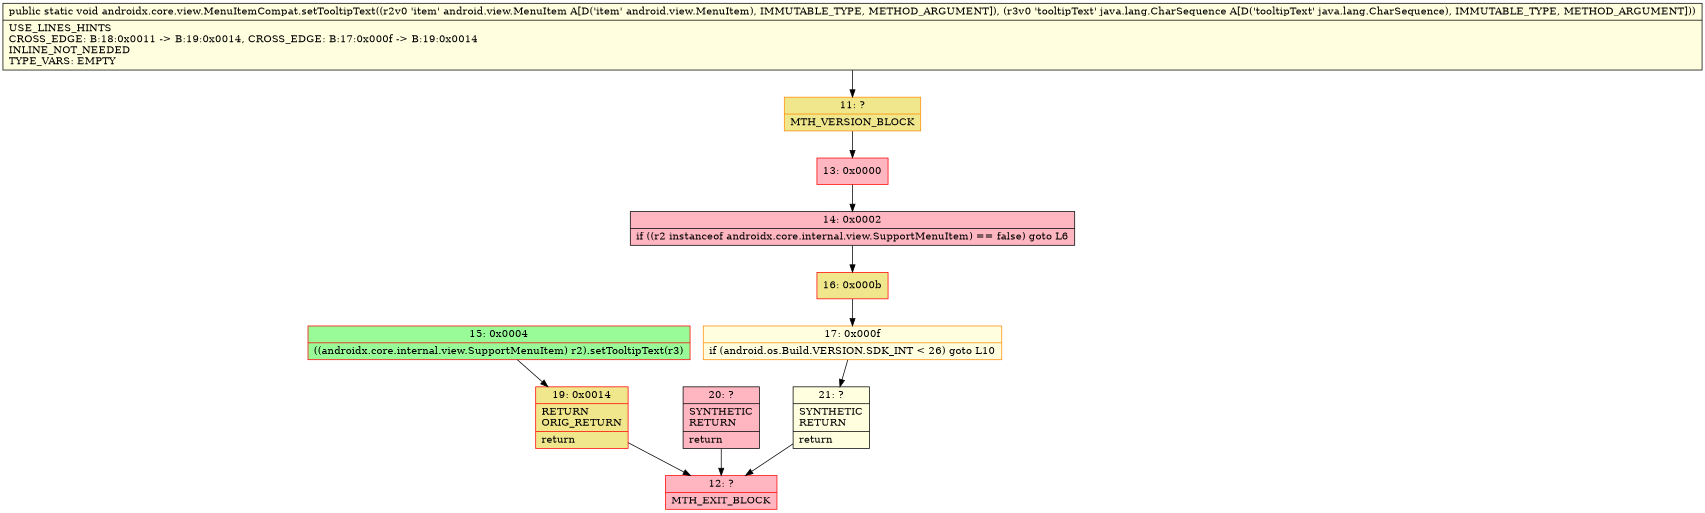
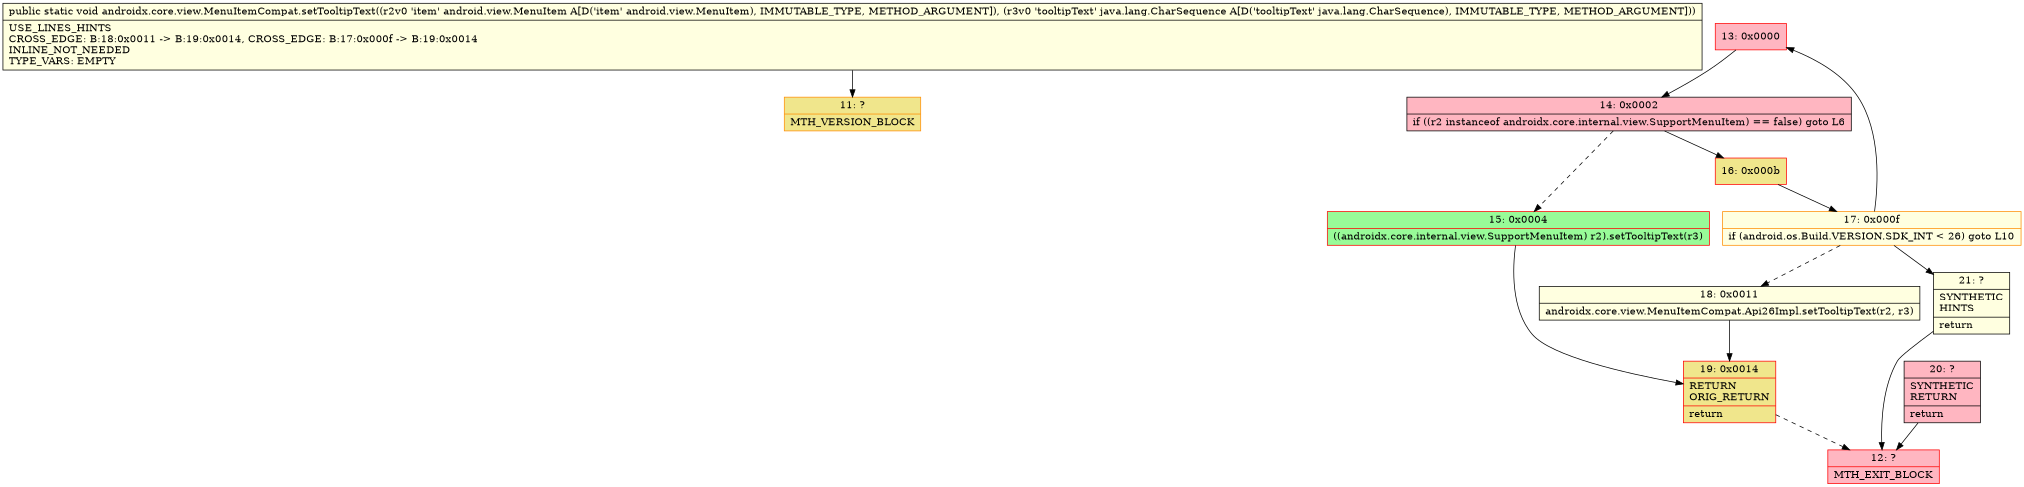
edge "11: ?" -> "13: 0x0000": now "17: 0x000f" -> "13: 0x0000"
edge "14: 0x0002" -> "15: 0x0004": added
node "18: 0x0011": added
node "21: ?": text "RETURN" -> "HINTS"
edge "19: 0x0014" -> "12: ?": style solid -> dashed
